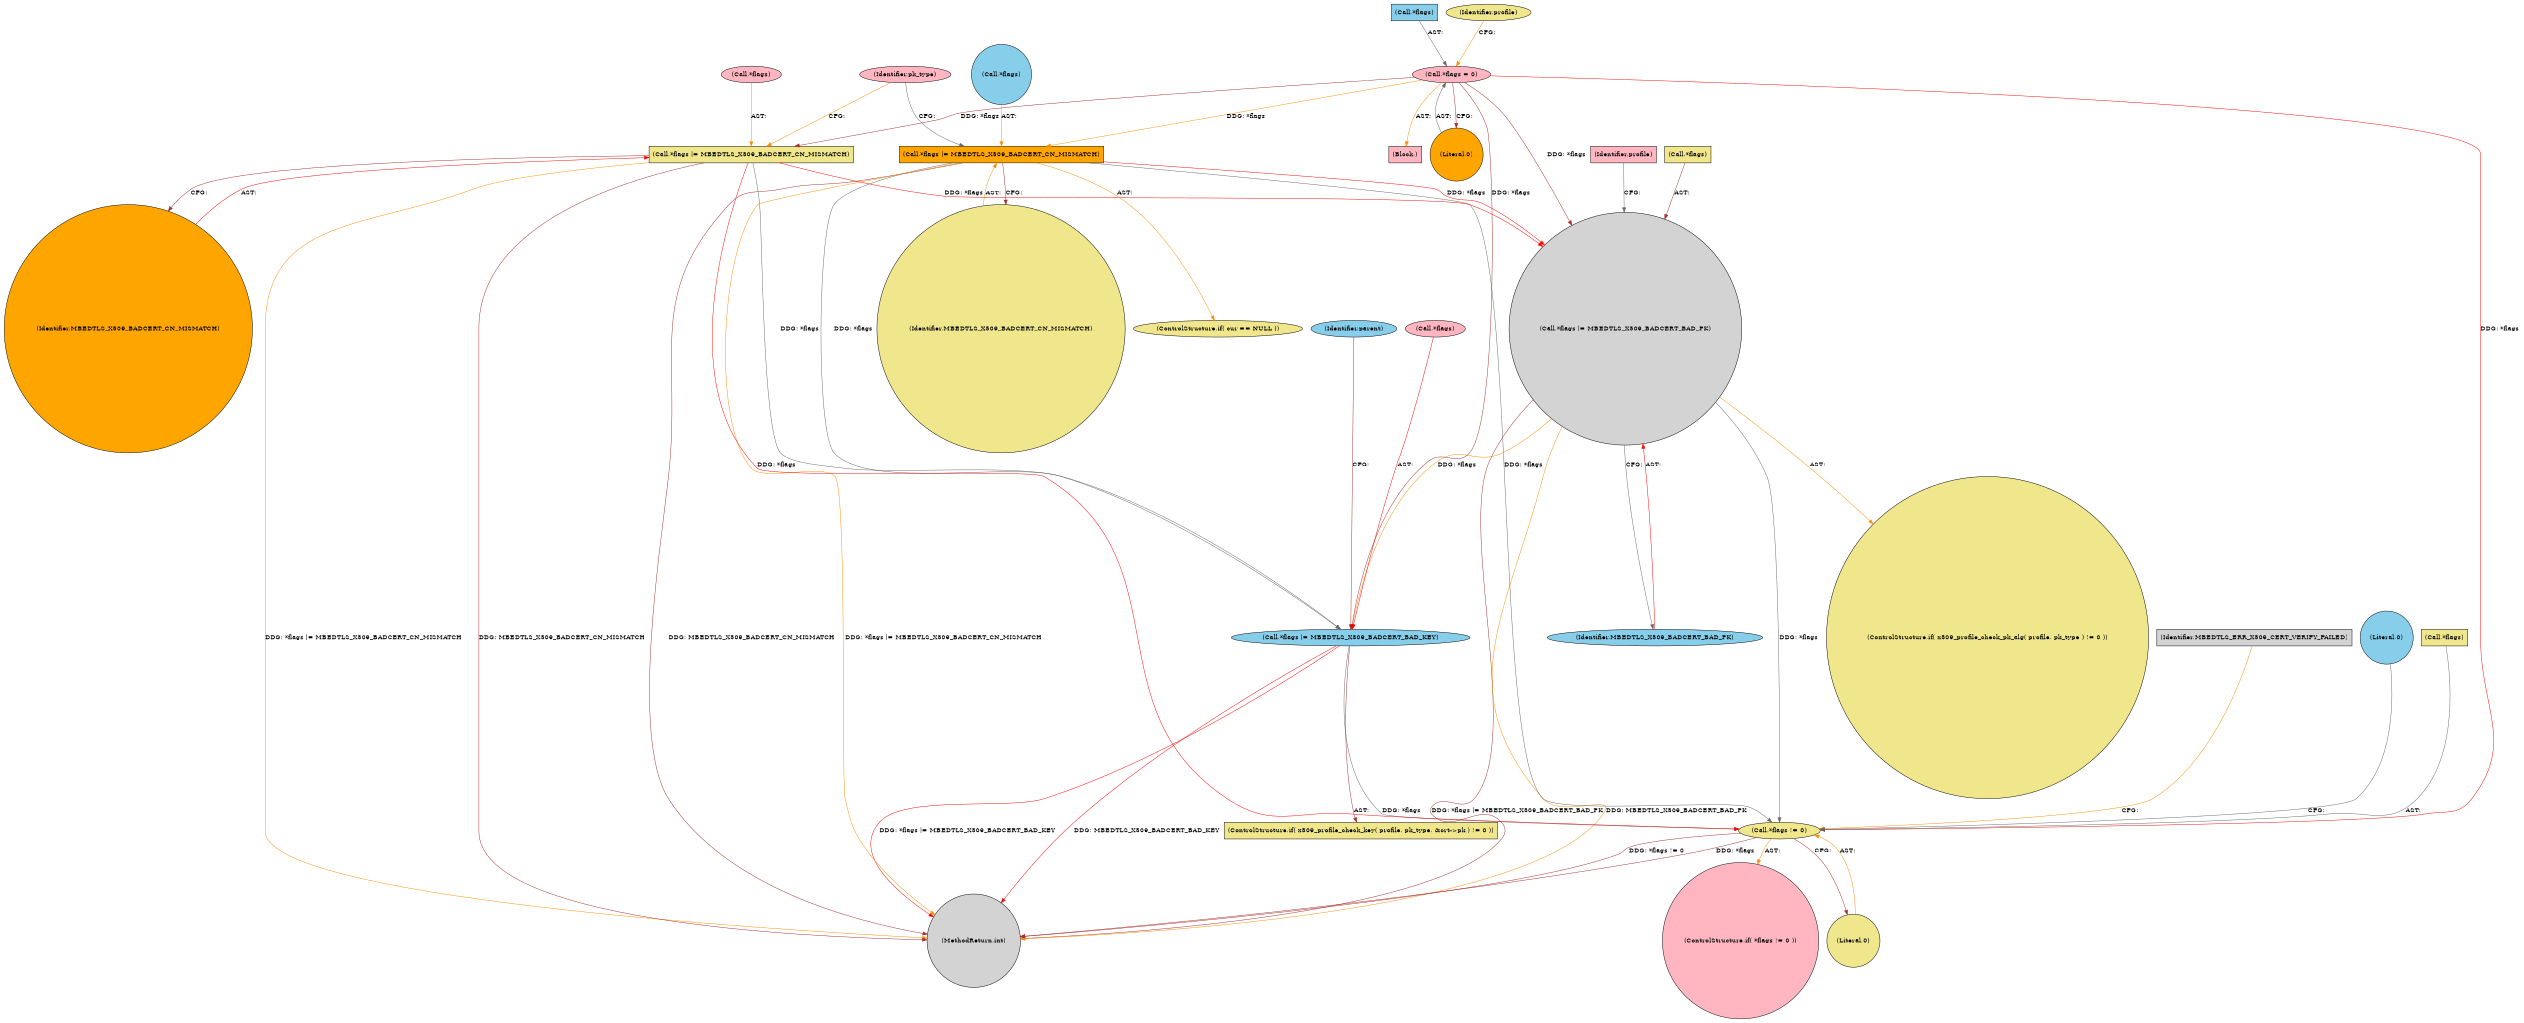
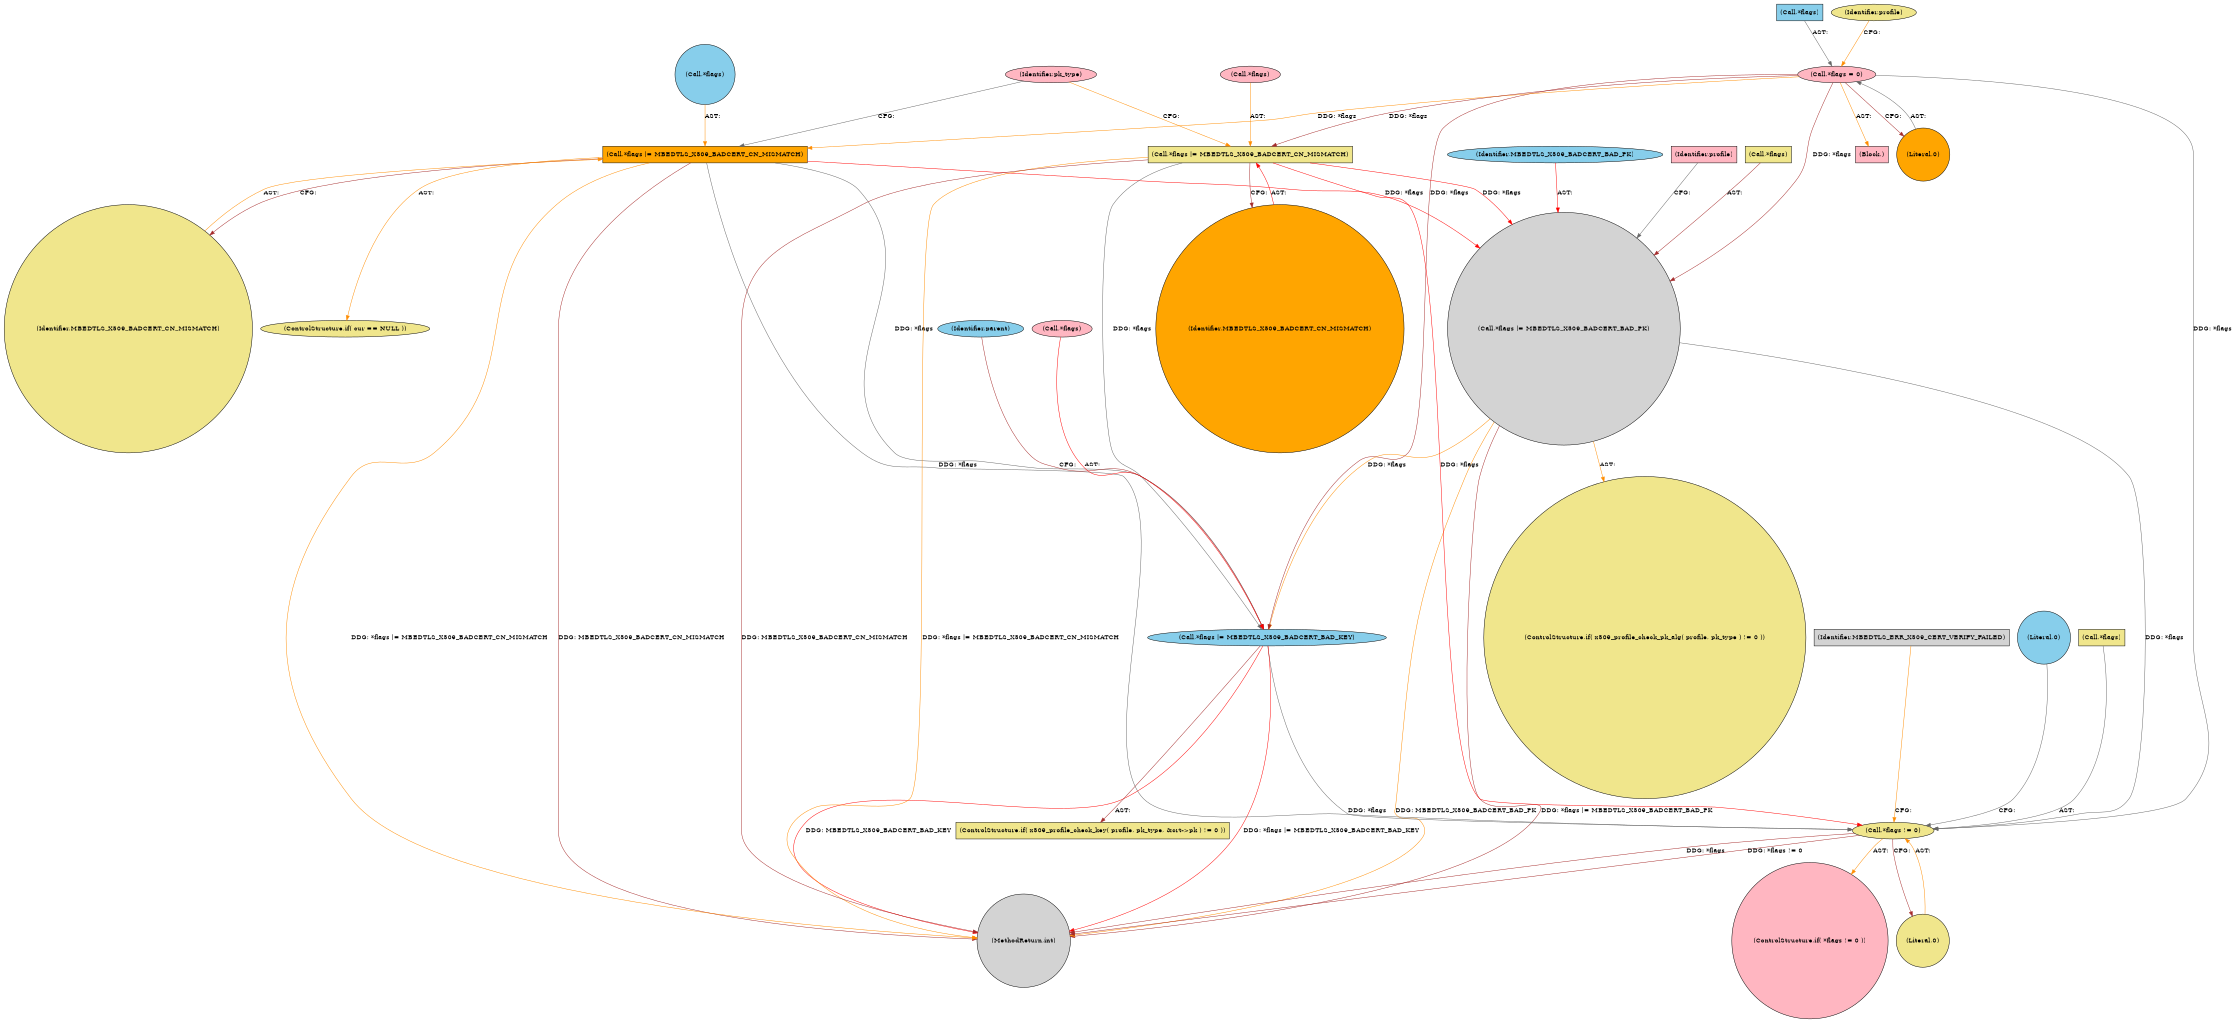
edge "(Call,*flags = 0)" -> "(Call,*flags != 0)": color red -> gray40
edge "(Call,*flags |= MBEDTLS_X509_BADCERT_BAD_PK)" -> "(Identifier,MBEDTLS_X509_BADCERT_BAD_PK)": removed, label "CFG:"
